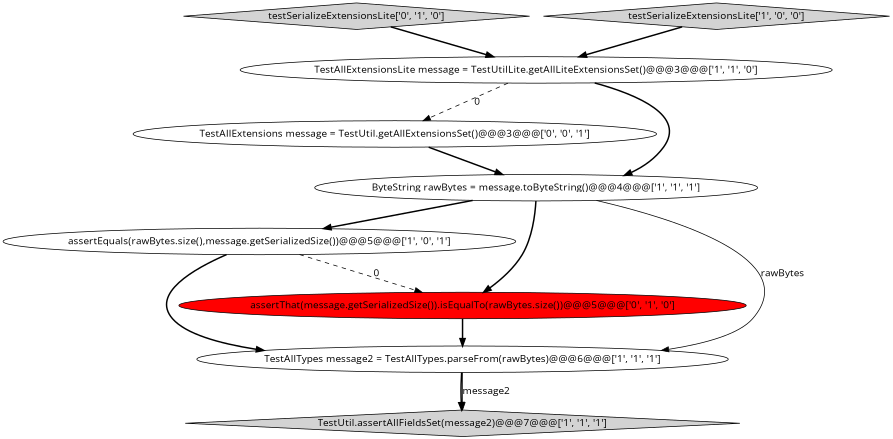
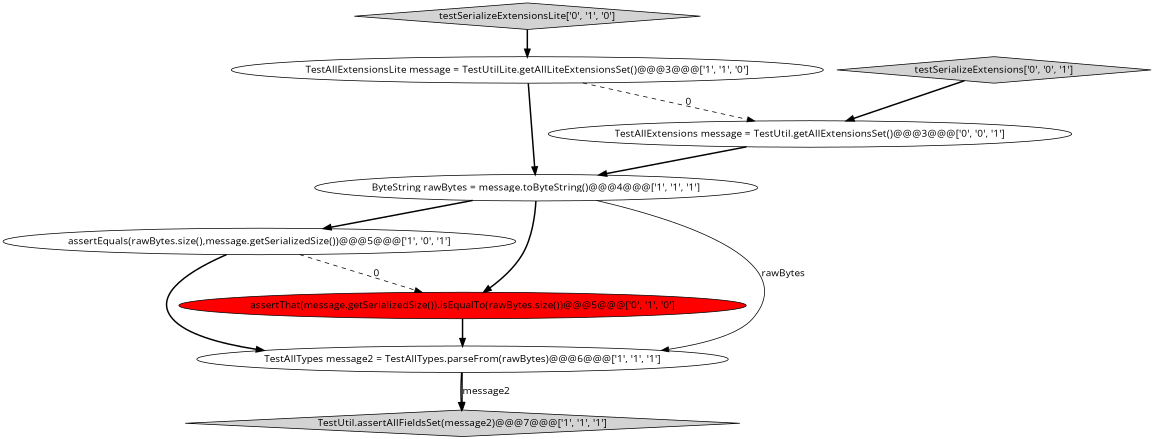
node "testSerializeExtensionsLite['1', '0', '0']": removed
node "testSerializeExtensions['0', '0', '1']": added
